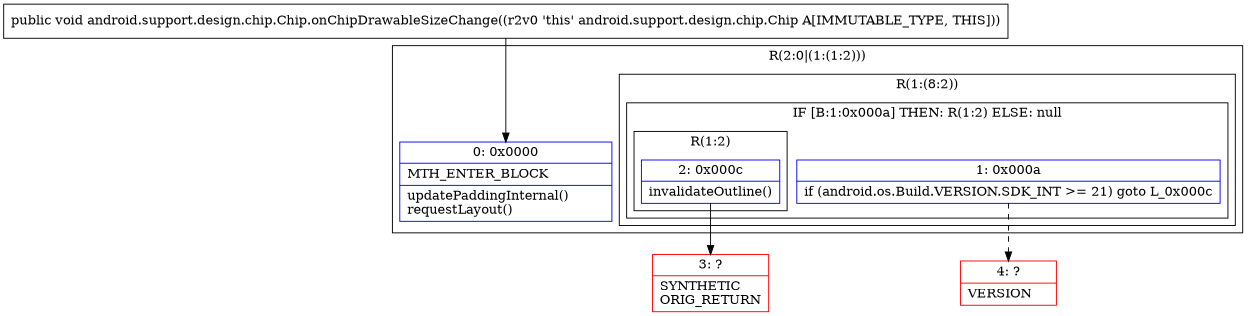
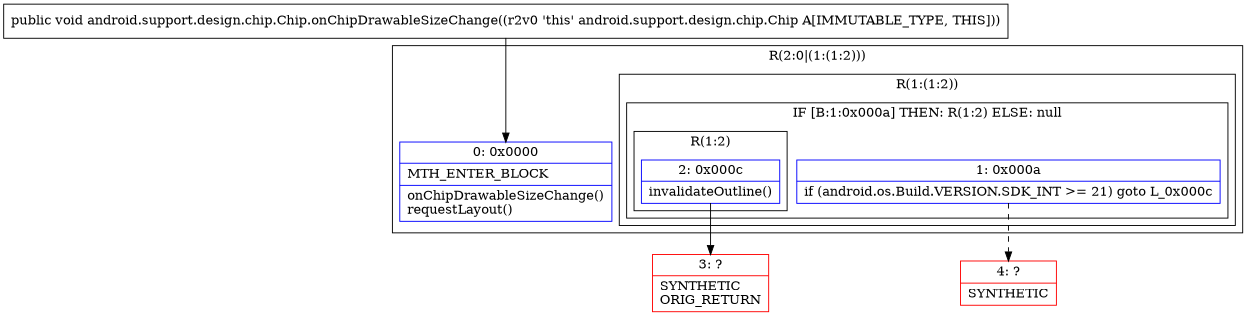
cluster "R(1:(8:2))": label "R(1:(8:2))" -> "R(1:(1:2))"
node "0: 0x0000": text "updatePaddingInternal()" -> "onChipDrawableSizeChange()"
node "4: ?": text "VERSION" -> "SYNTHETIC"
